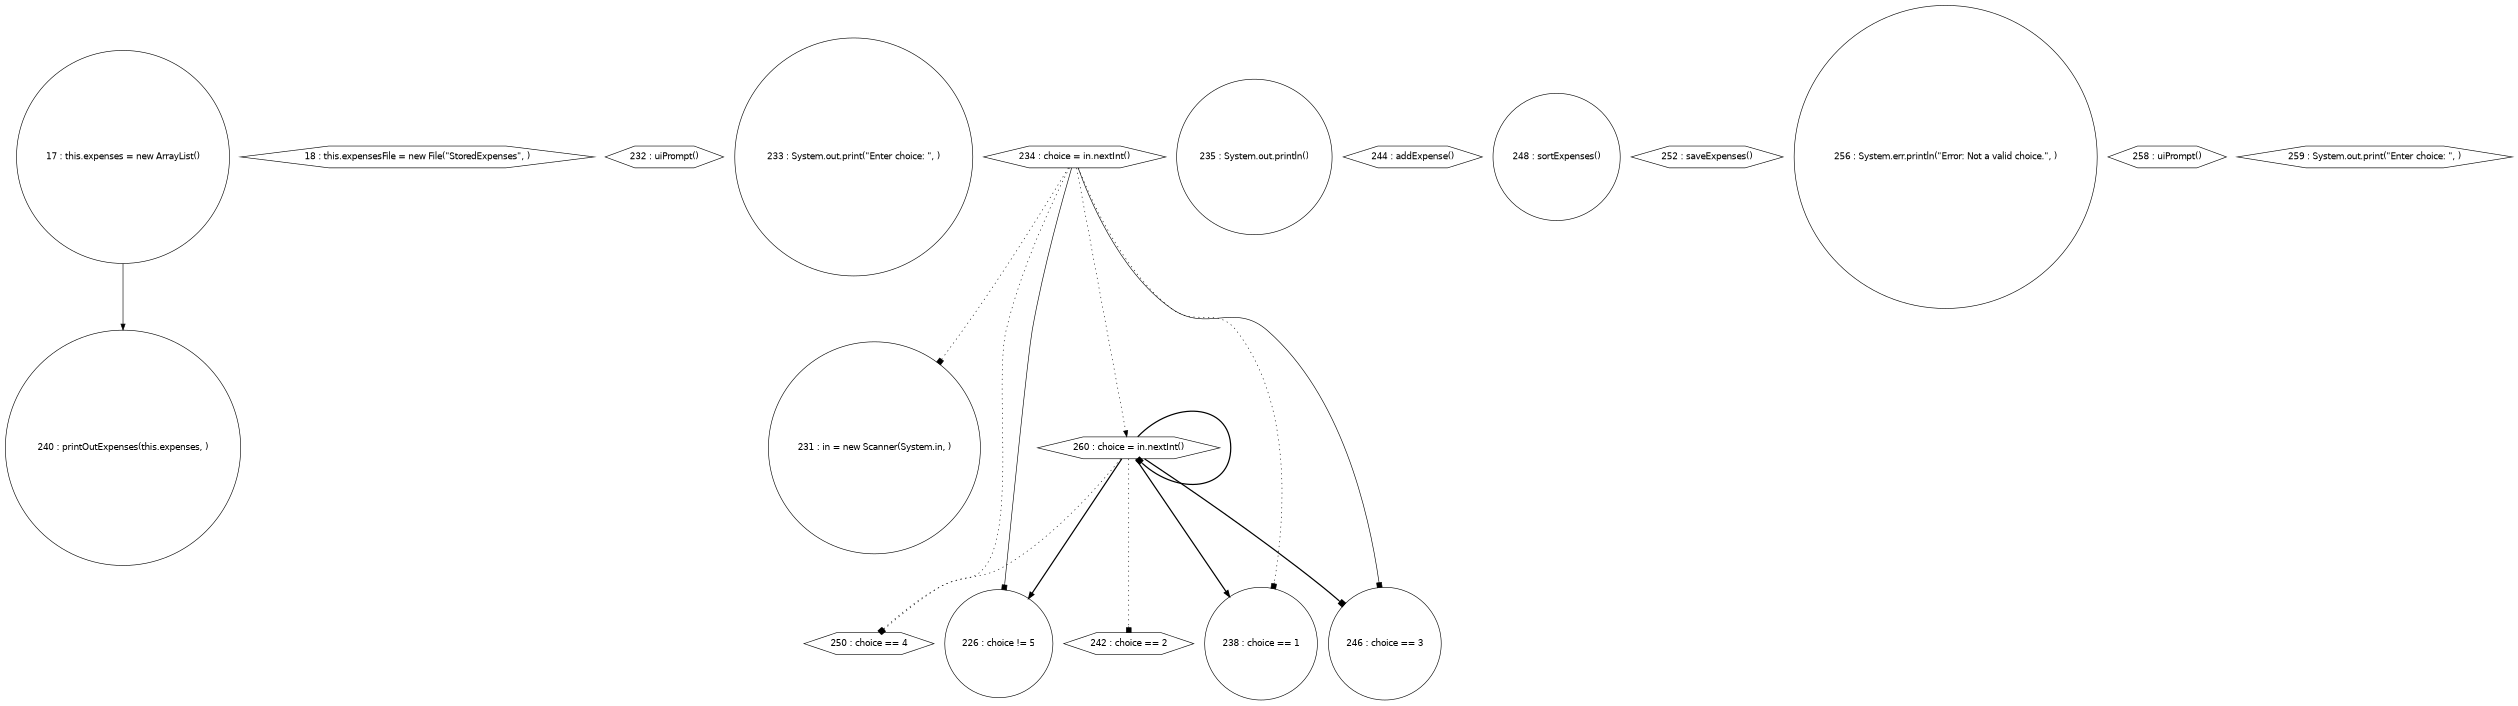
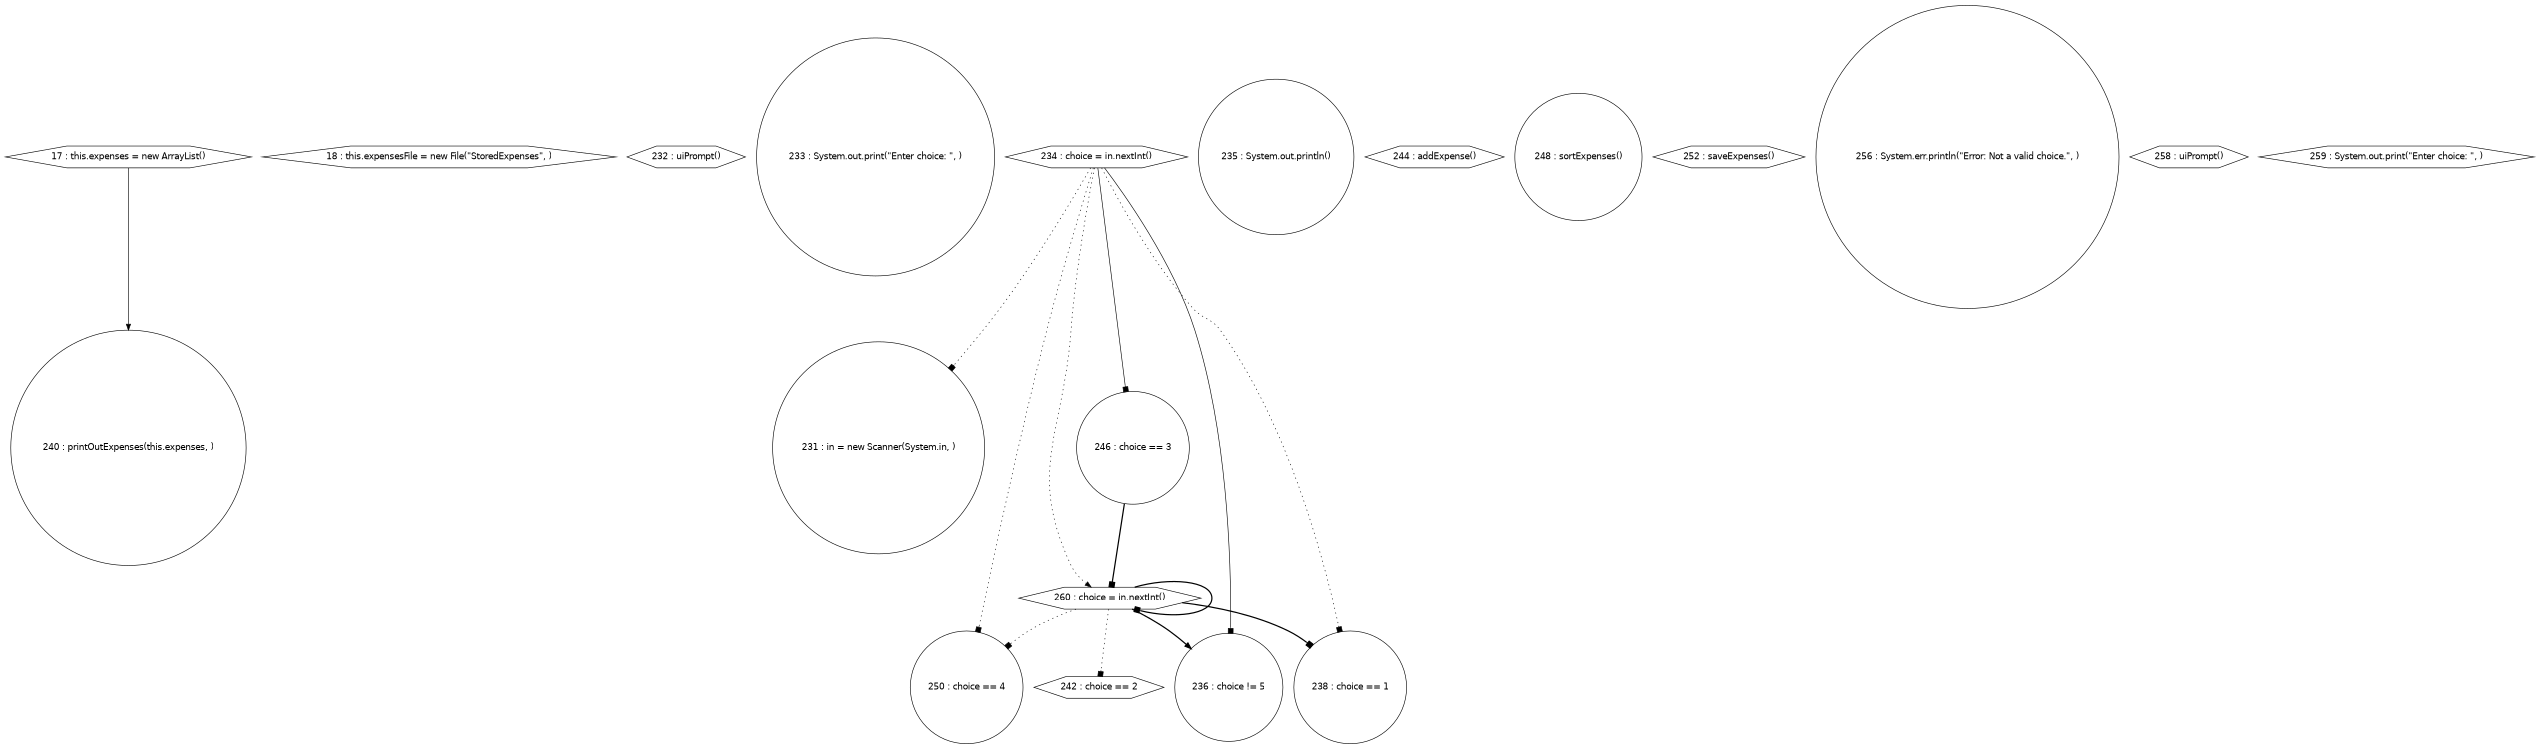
node "17 : this.expenses = new ArrayList()": shape circle -> hexagon
edge "260 : choice = in.nextInt()" -> "238 : choice == 1": arrowhead normal -> box
edge "260 : choice = in.nextInt()" -> "246 : choice == 3": reversed
node "250 : choice == 4": shape hexagon -> circle
node "226 : choice != 5": label "226 : choice != 5" -> "236 : choice != 5"
